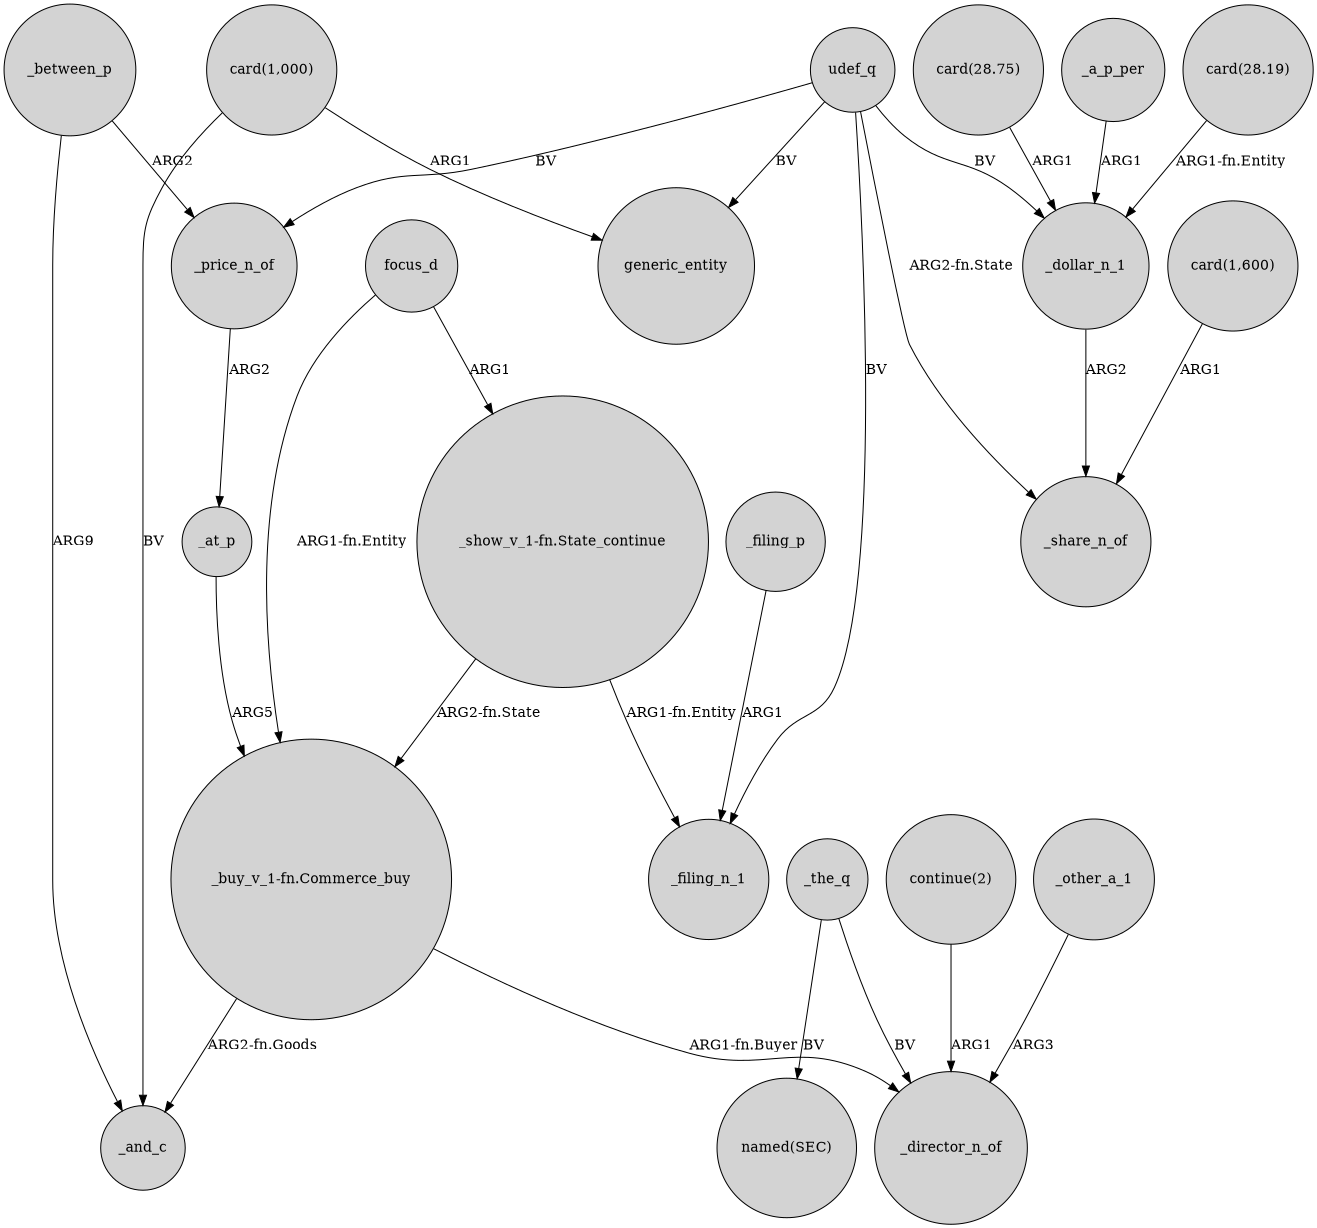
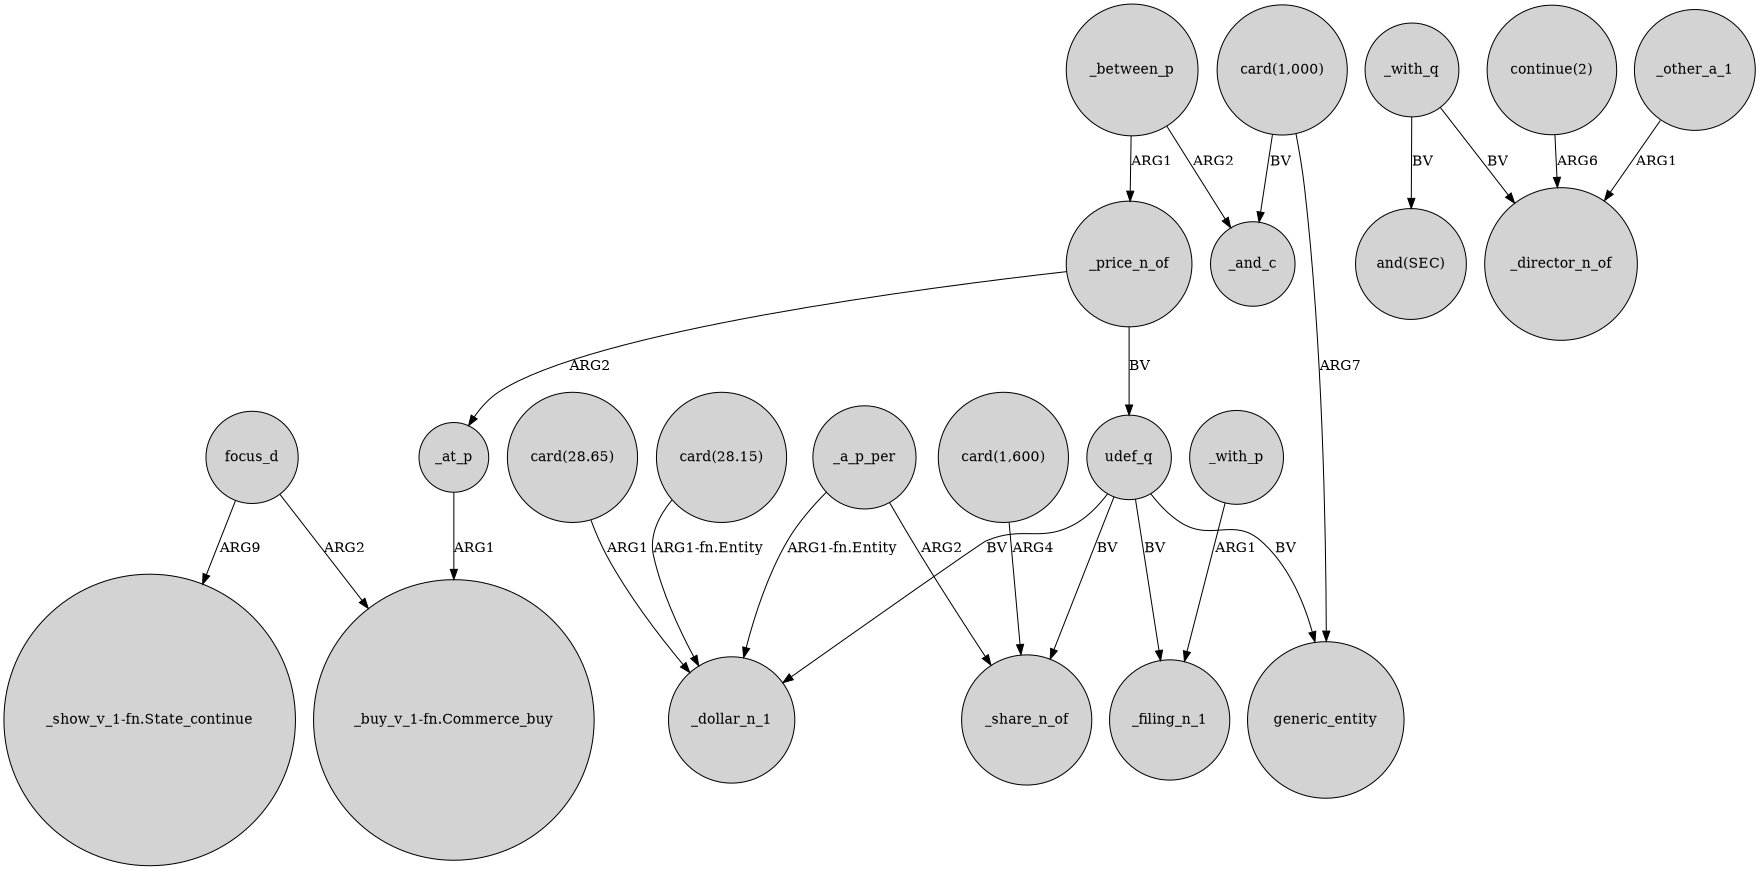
node "card(28.75)": label "card(28.75)" -> "card(28.65)"
node "card(28.19)": label "card(28.19)" -> "card(28.15)"
edge "udef_q" -> "_price_n_of": reversed
edge "_between_p" -> "_price_n_of": label "ARG2" -> "ARG1"
edge "card(1,000)" -> "generic_entity": label "ARG1" -> "ARG7"
edge "_a_p_per" -> "_dollar_n_1": label "ARG1" -> "ARG1-fn.Entity"
edge "udef_q" -> "_share_n_of": label "ARG2-fn.State" -> "BV"
edge "focus_d" -> "_show_v_1-fn.State_continue": label "ARG1" -> "ARG9"
edge "card(1,600)" -> "_share_n_of": label "ARG1" -> "ARG4"
edge "_dollar_n_1" -> "_share_n_of": now "_a_p_per" -> "_share_n_of"
edge "_between_p" -> "_and_c": label "ARG9" -> "ARG2"
edge "focus_d" -> "_buy_v_1-fn.Commerce_buy": label "ARG1-fn.Entity" -> "ARG2"
node "_filing_p": label "_filing_p" -> "_with_p"
edge "_show_v_1-fn.State_continue" -> "_buy_v_1-fn.Commerce_buy": removed, label "ARG2-fn.State"
edge "_at_p" -> "_buy_v_1-fn.Commerce_buy": label "ARG5" -> "ARG1"
edge "_show_v_1-fn.State_continue" -> "_filing_n_1": removed, label "ARG1-fn.Entity"
node "_the_q": label "_the_q" -> "_with_q"
edge "_buy_v_1-fn.Commerce_buy" -> "_director_n_of": removed, label "ARG1-fn.Buyer"
edge "continue(2)" -> "_director_n_of": label "ARG1" -> "ARG6"
edge "_other_a_1" -> "_director_n_of": label "ARG3" -> "ARG1"
edge "_buy_v_1-fn.Commerce_buy" -> "_and_c": removed, label "ARG2-fn.Goods"
node "named(SEC)": label "named(SEC)" -> "and(SEC)"
